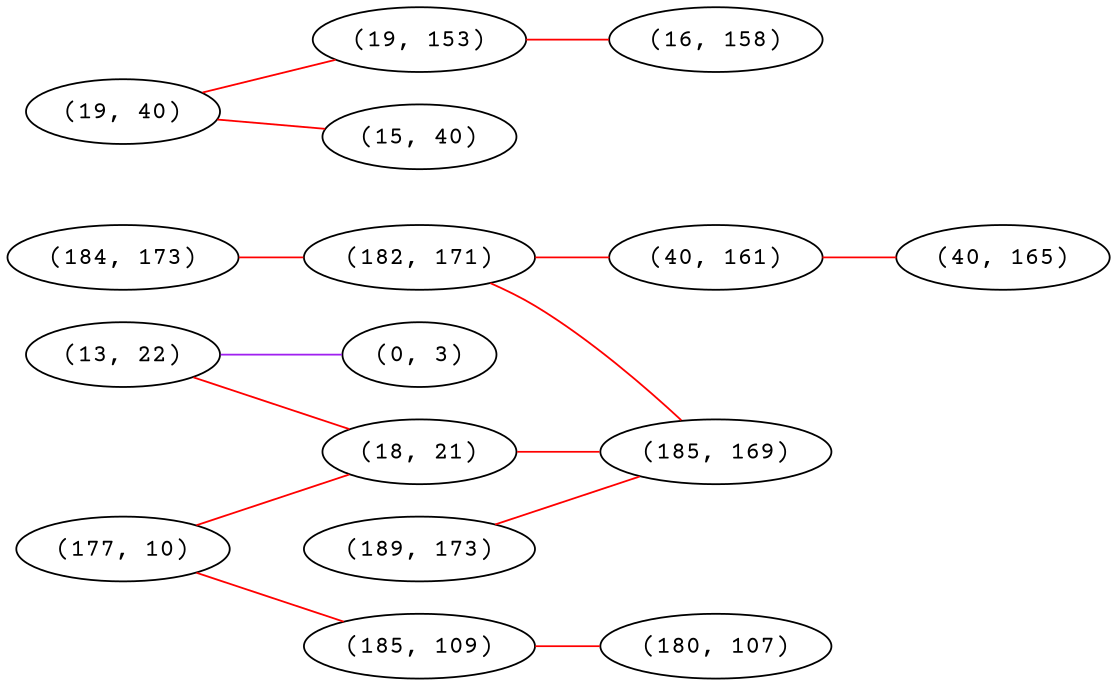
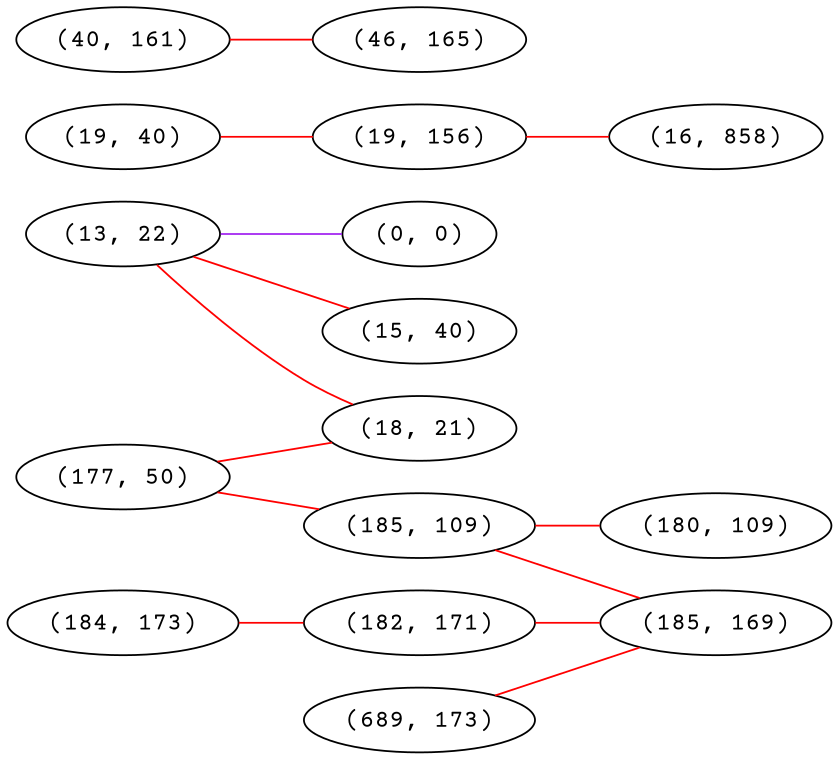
node "(19, 153)": label "(19, 153)" -> "(19, 156)"
node "(16, 158)": label "(16, 158)" -> "(16, 858)"
edge "(19, 40)" -- "(15, 40)": now "(13, 22)" -- "(15, 40)"
edge "(182, 171)" -- "(40, 161)": removed
node "(40, 165)": label "(40, 165)" -> "(46, 165)"
node "(0, 3)": label "(0, 3)" -> "(0, 0)"
edge "(18, 21)" -- "(185, 169)": now "(185, 109)" -- "(185, 169)"
node "(177, 10)": label "(177, 10)" -> "(177, 50)"
node "(189, 173)": label "(189, 173)" -> "(689, 173)"
node "(180, 107)": label "(180, 107)" -> "(180, 109)"
